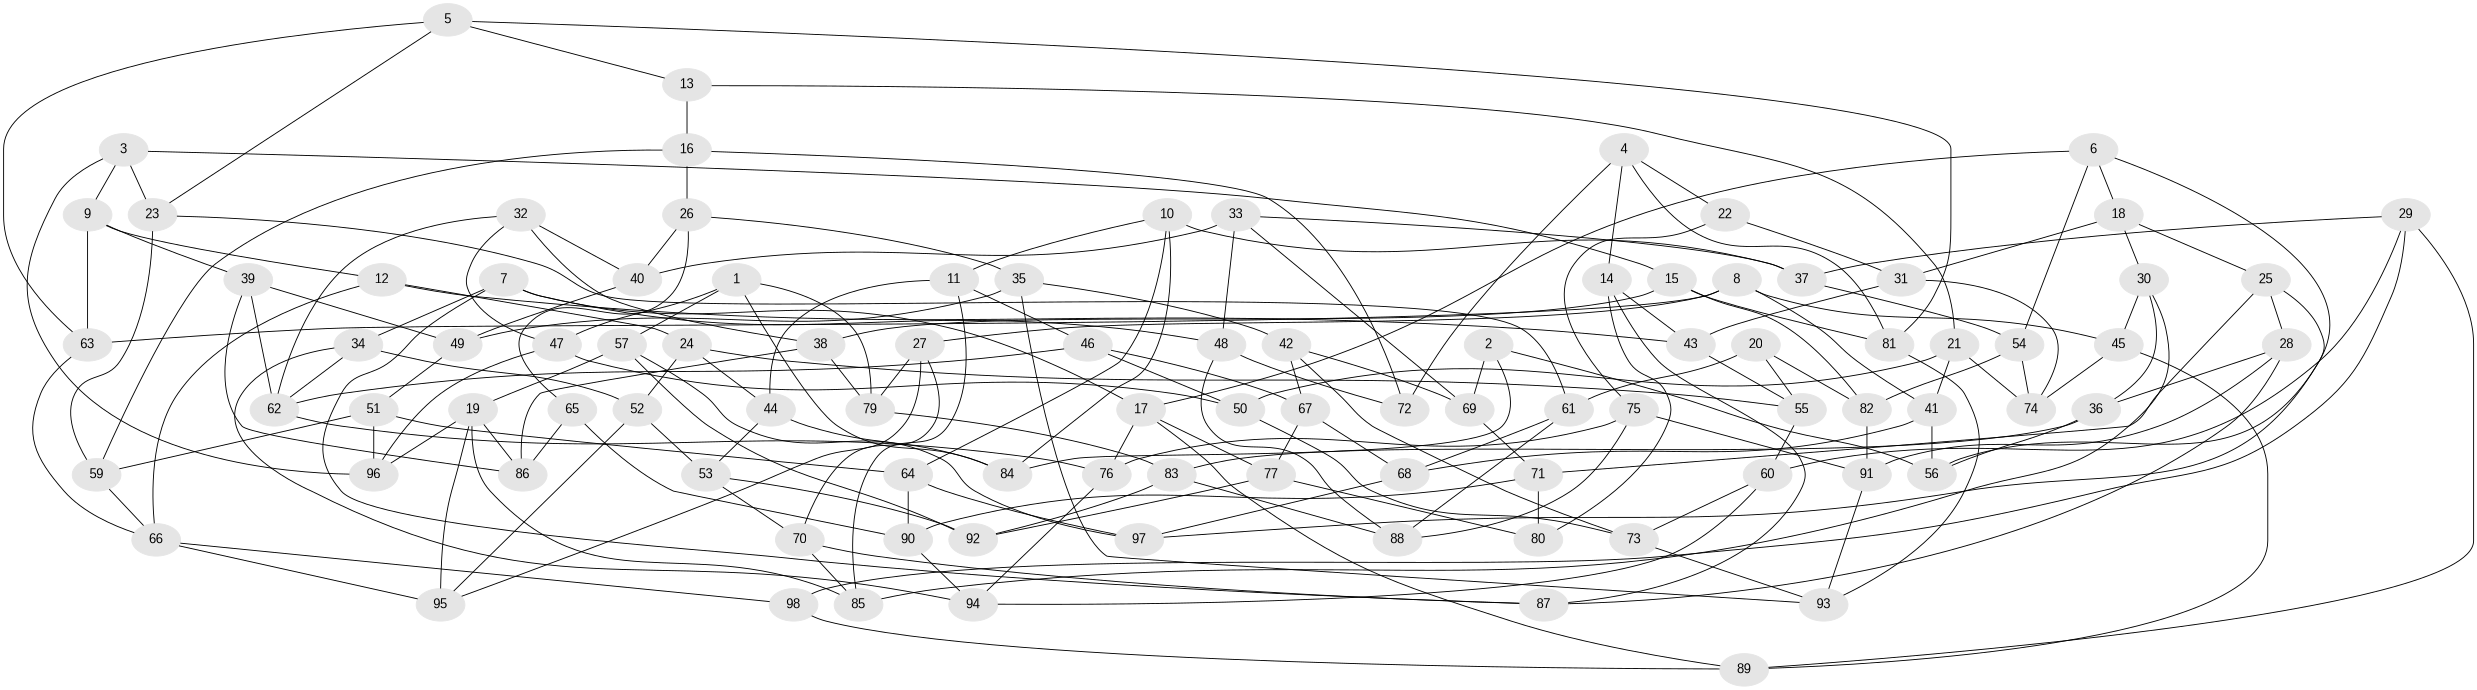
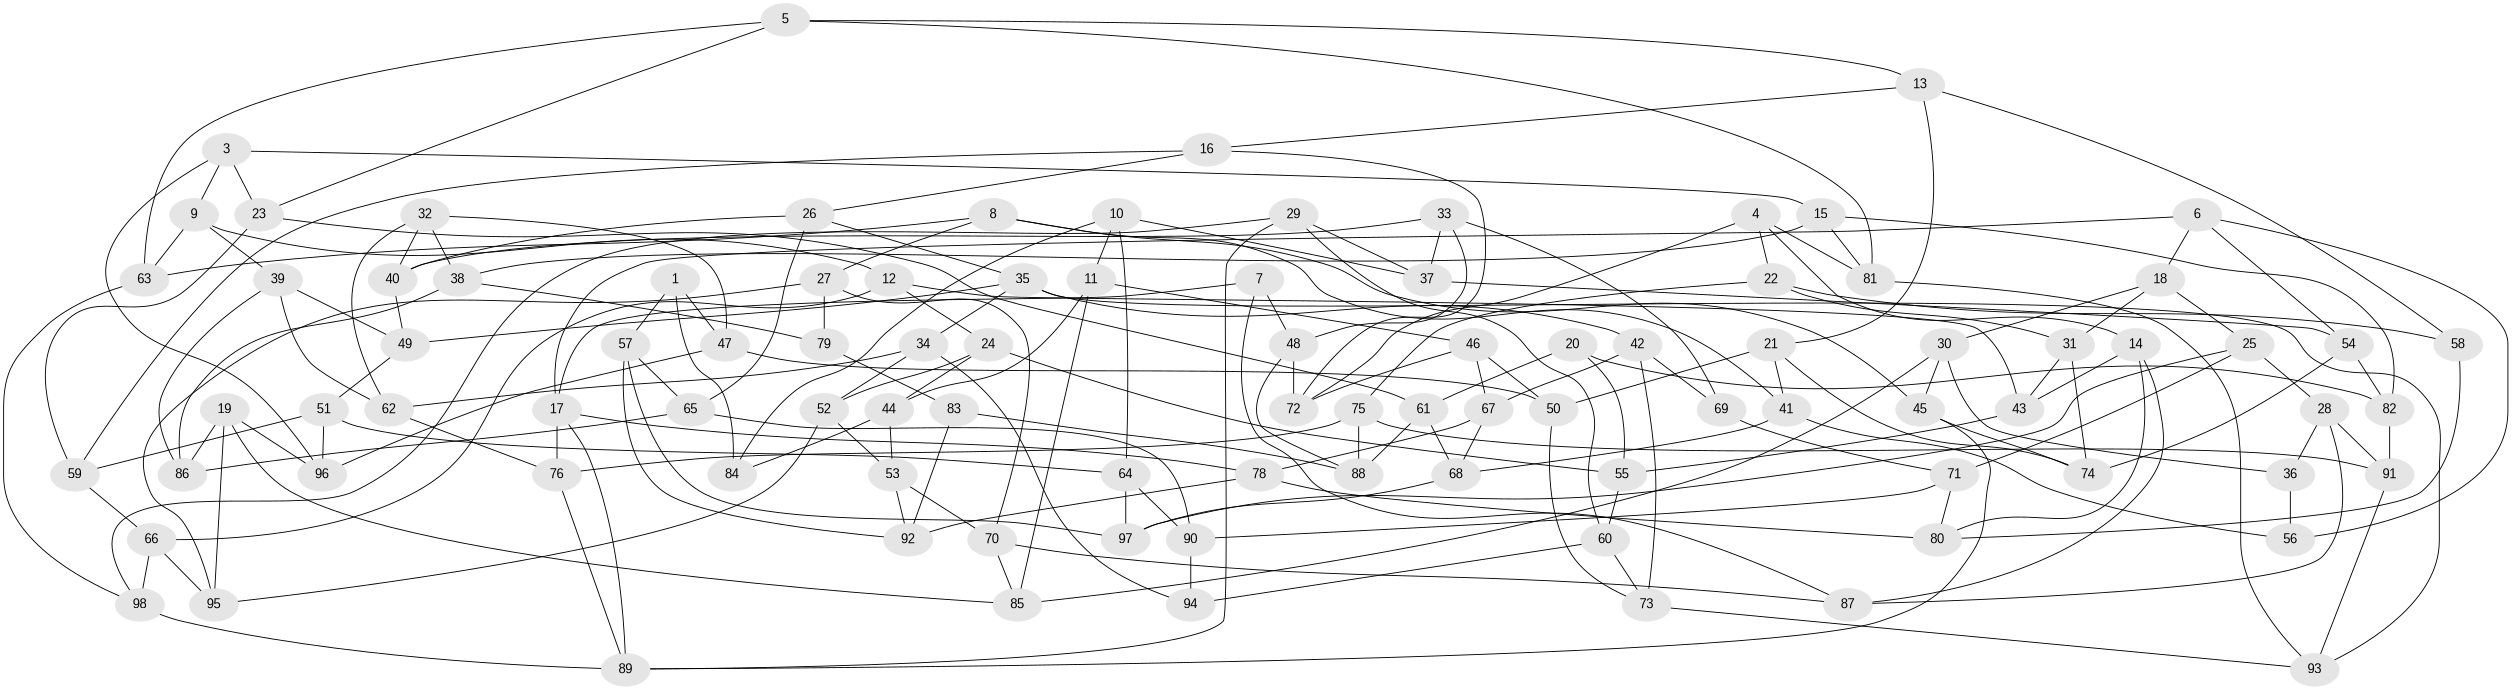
edge "7" -- "34": now "35" -- "34"
edge "1" -- "79": removed
node "2": removed
node "58": added
edge "46" -- "62": now "46" -- "72"
edge "57" -- "19": now "57" -- "65"
edge "36" -- "83": removed
edge "63" -- "66": now "63" -- "98"
node "77": label "77" -> "78"
edge "76" -- "94": now "76" -- "89"
